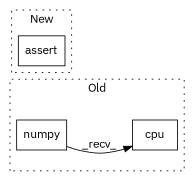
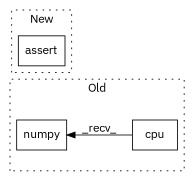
edge "numpy" -> "cpu": reversed
